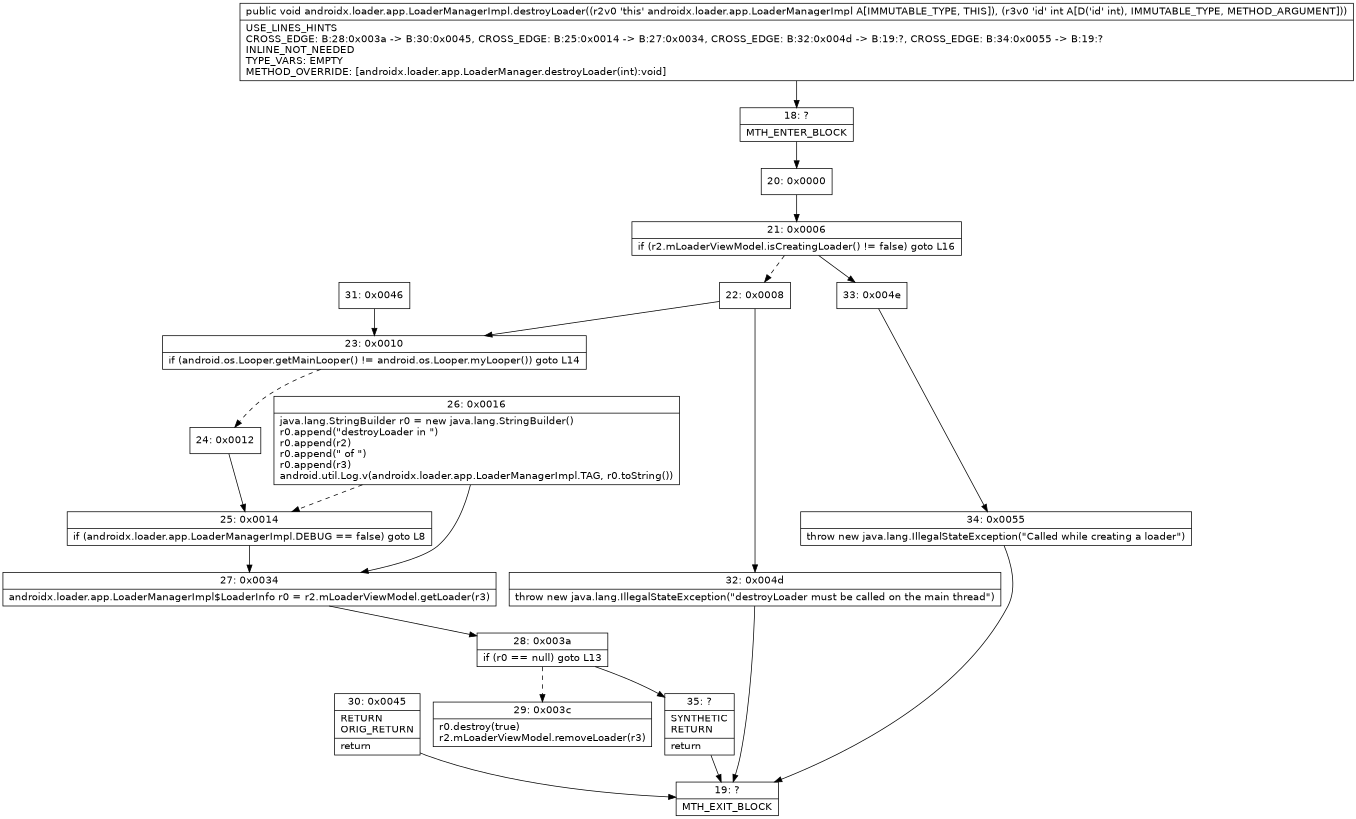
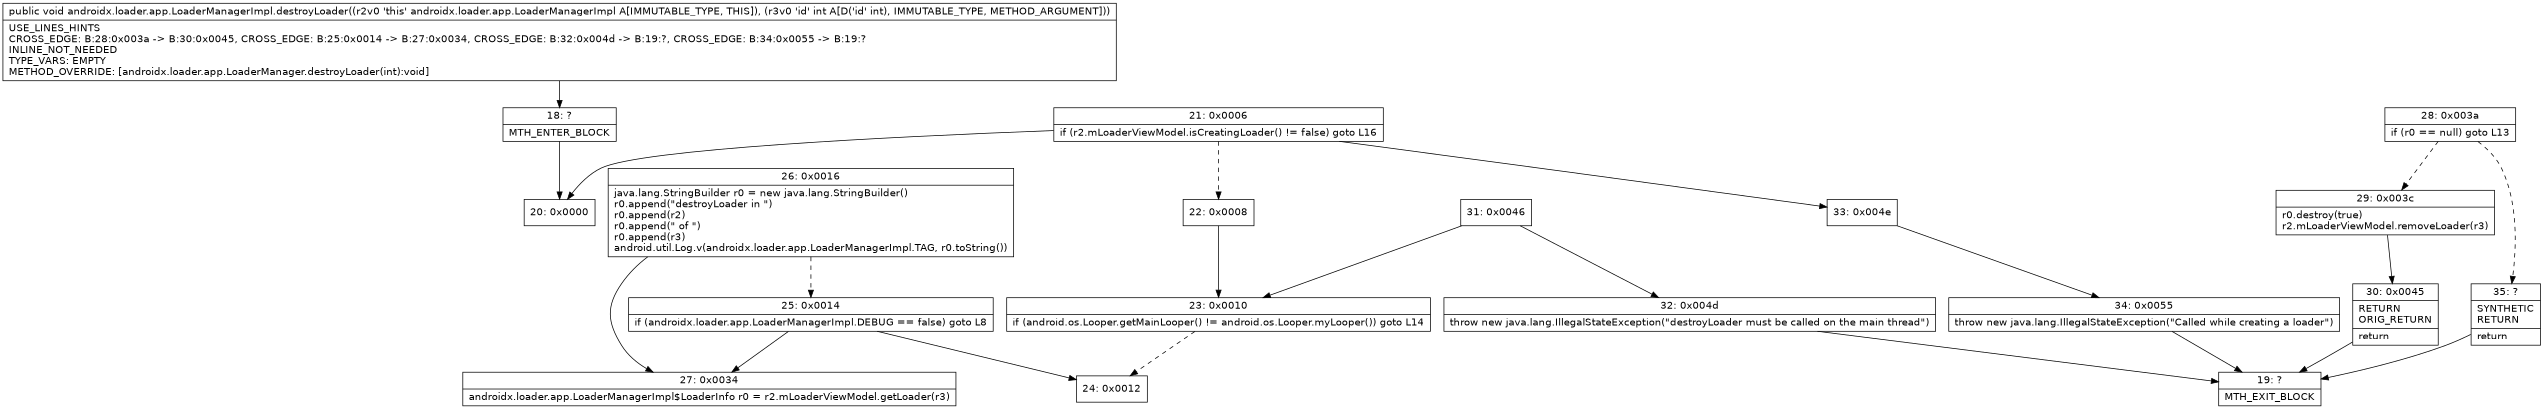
edge "20: 0x0000" -> "21: 0x0006": reversed
edge "29: 0x003c" -> "30: 0x0045": added
edge "22: 0x0008" -> "32: 0x004d": now "31: 0x0046" -> "32: 0x004d"
edge "24: 0x0012" -> "25: 0x0014": reversed
edge "27: 0x0034" -> "28: 0x003a": removed
edge "28: 0x003a" -> "35: ?": style solid -> dashed
